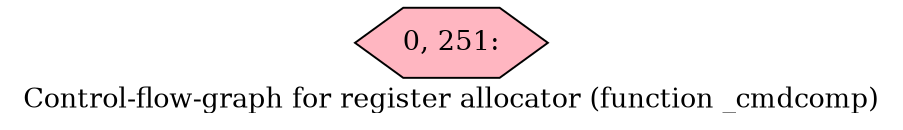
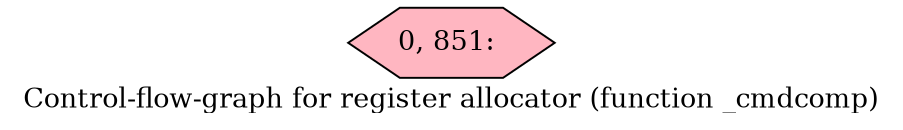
node "0, 251:": label "0, 251:" -> "0, 851:"
